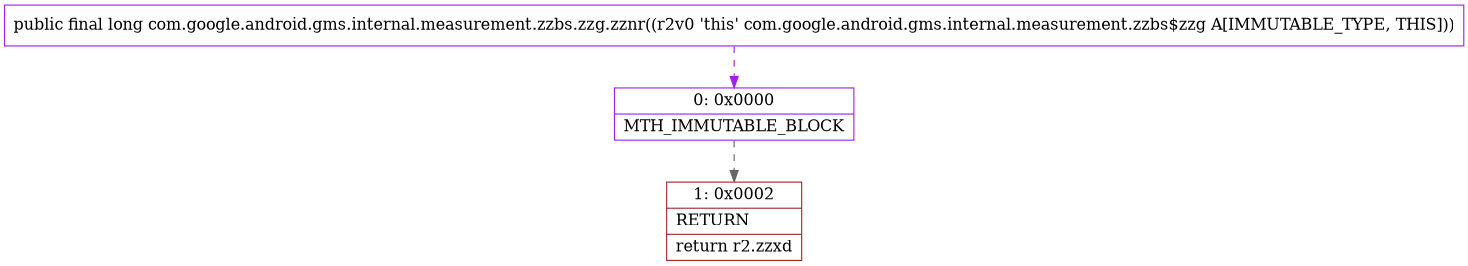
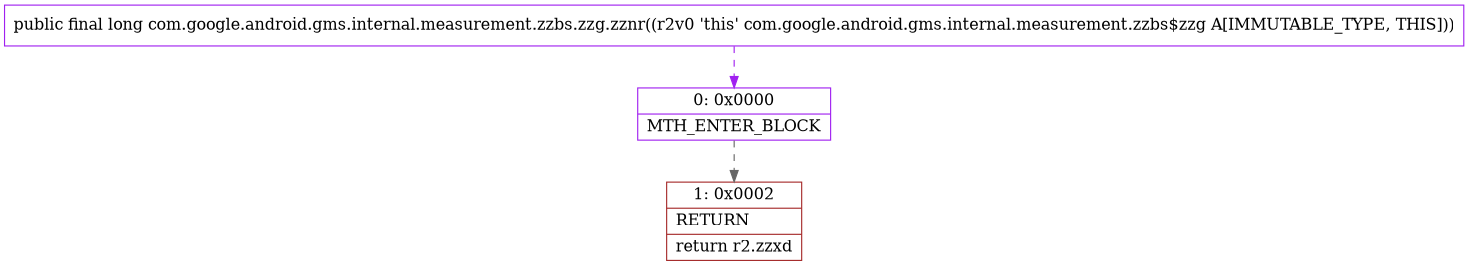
node "0: 0x0000": text "MTH_IMMUTABLE_BLOCK" -> "MTH_ENTER_BLOCK"
